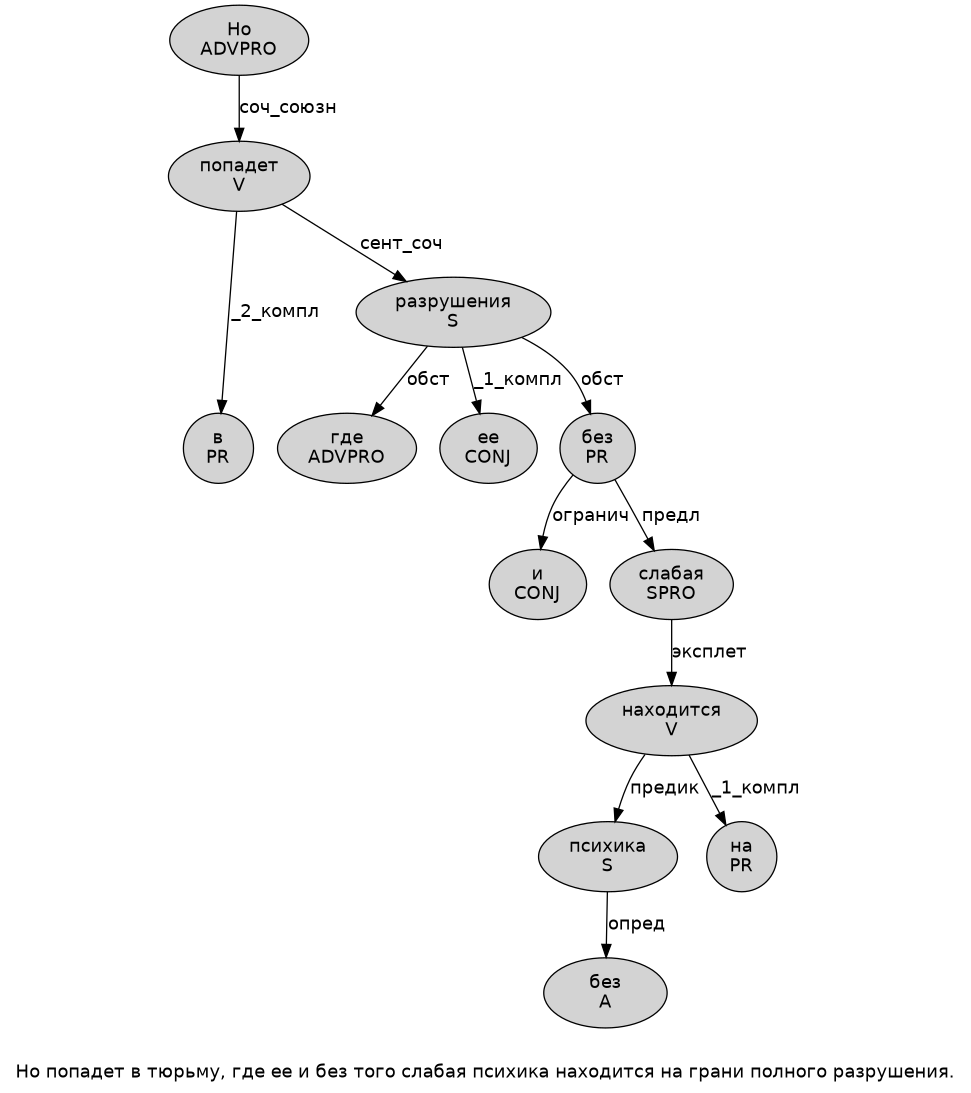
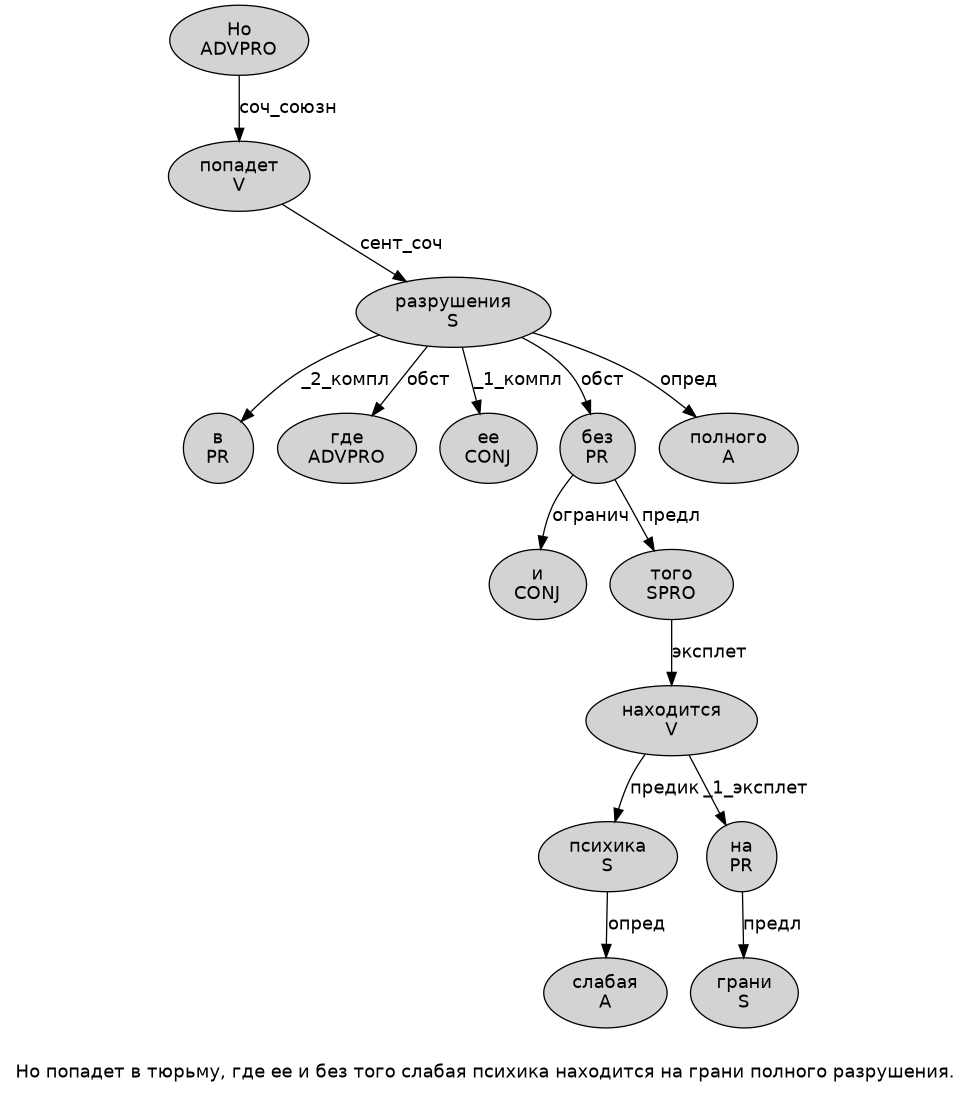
edge "попадет V" -> "в PR": now "разрушения S" -> "в PR"
node "полного A": added
node "слабая SPRO": label "слабая SPRO" -> "того SPRO"
edge "находится V" -> "на PR": label "_1_компл" -> "_1_эксплет"
node "без A": label "без A" -> "слабая A"
node "грани S": added
